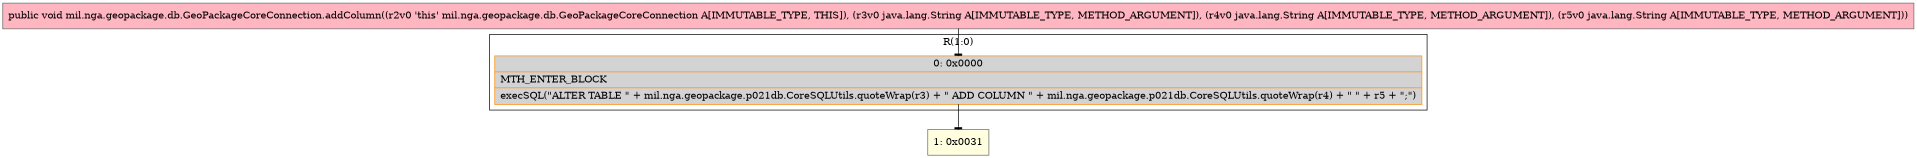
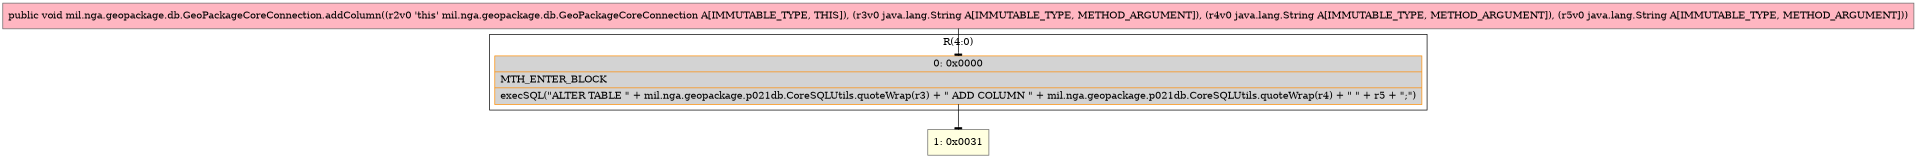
cluster "R(1:0)": label "R(1:0)" -> "R(4:0)"
